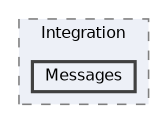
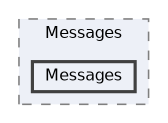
cluster "Integration": label "Integration" -> "Messages"
